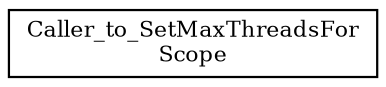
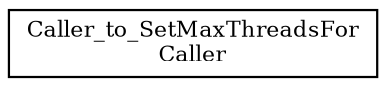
node "Caller_to_SetMaxThreadsFor Scope": label "Caller_to_SetMaxThreadsFor Scope" -> "Caller_to_SetMaxThreadsFor Caller"
